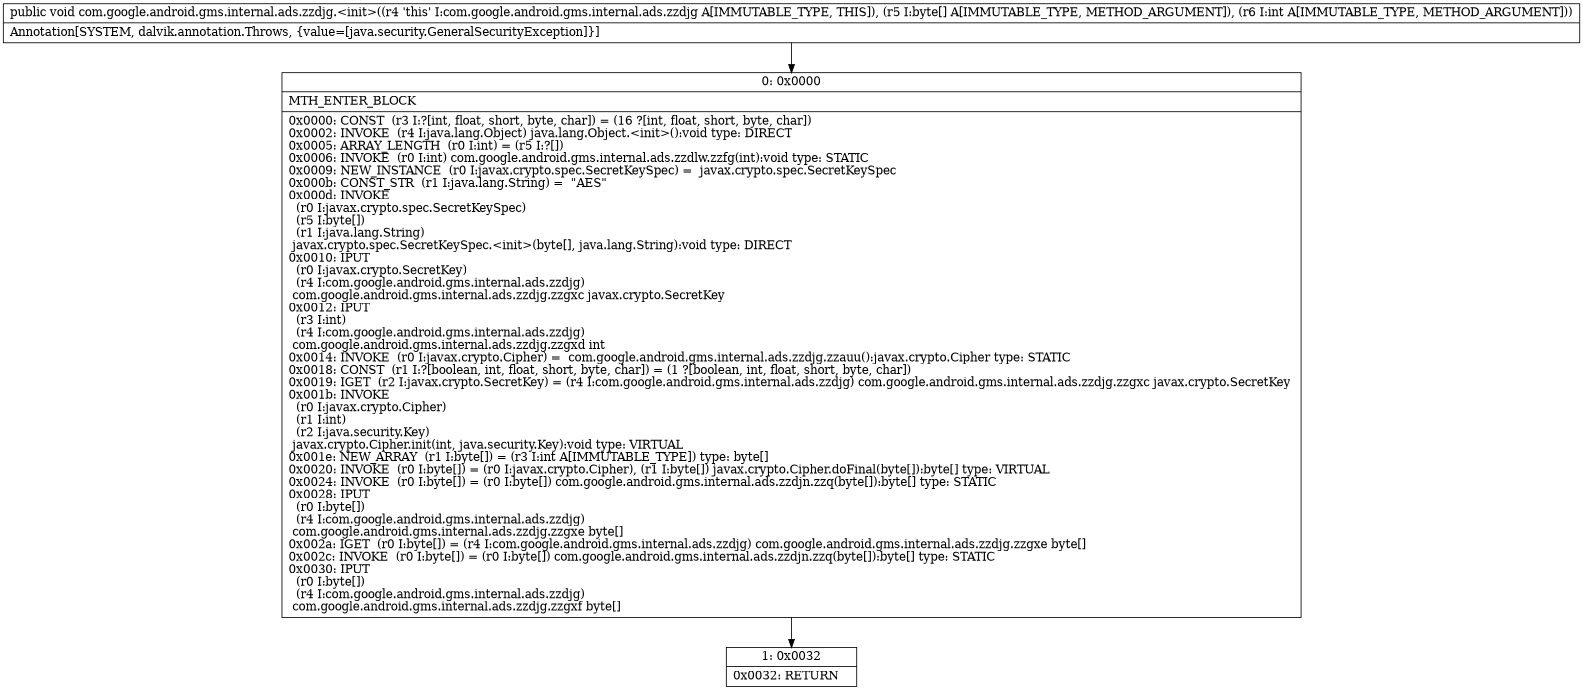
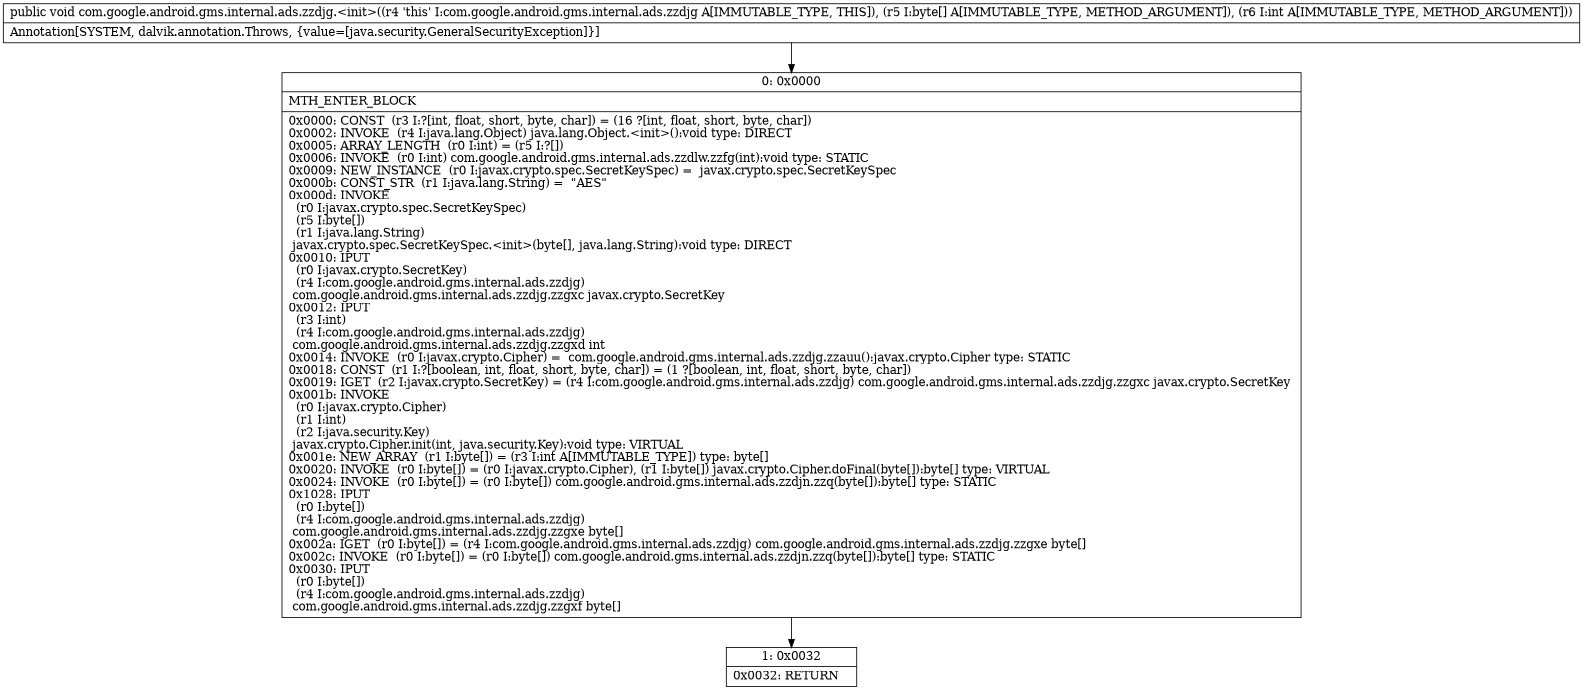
node "0: 0x0000": text "0x0028: IPUT" -> "0x1028: IPUT"
